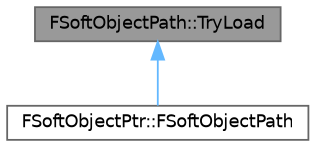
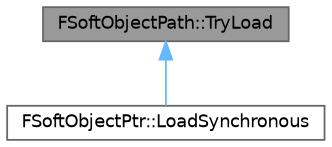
node "FSoftObjectPtr::FSoftObjectPath": label "FSoftObjectPtr::FSoftObjectPath" -> "FSoftObjectPtr::LoadSynchronous"
